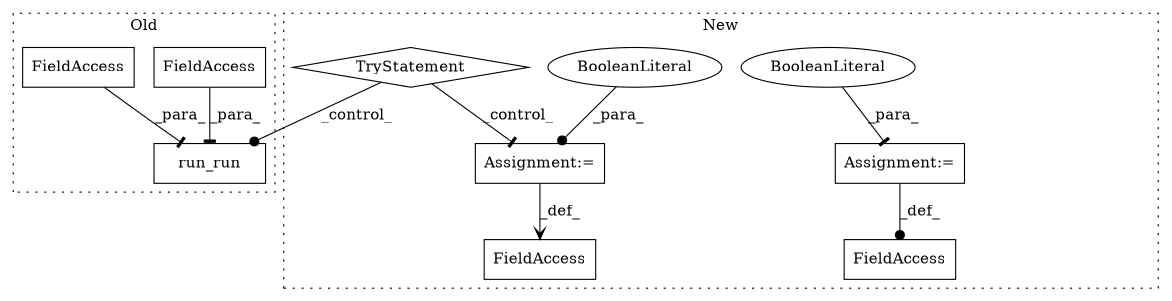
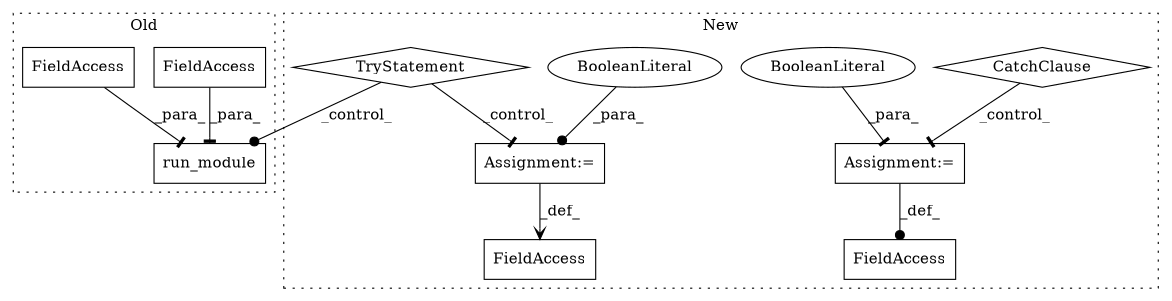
node "CatchClause": added
node "run_run": label "run_run" -> "run_module"
